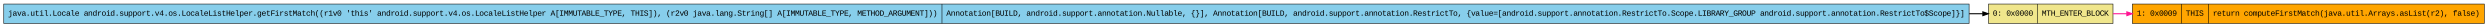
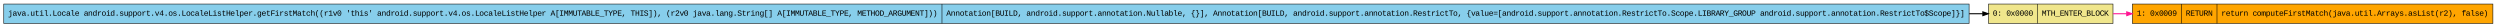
node "1: 0x0009": text "THIS" -> "RETURN"
